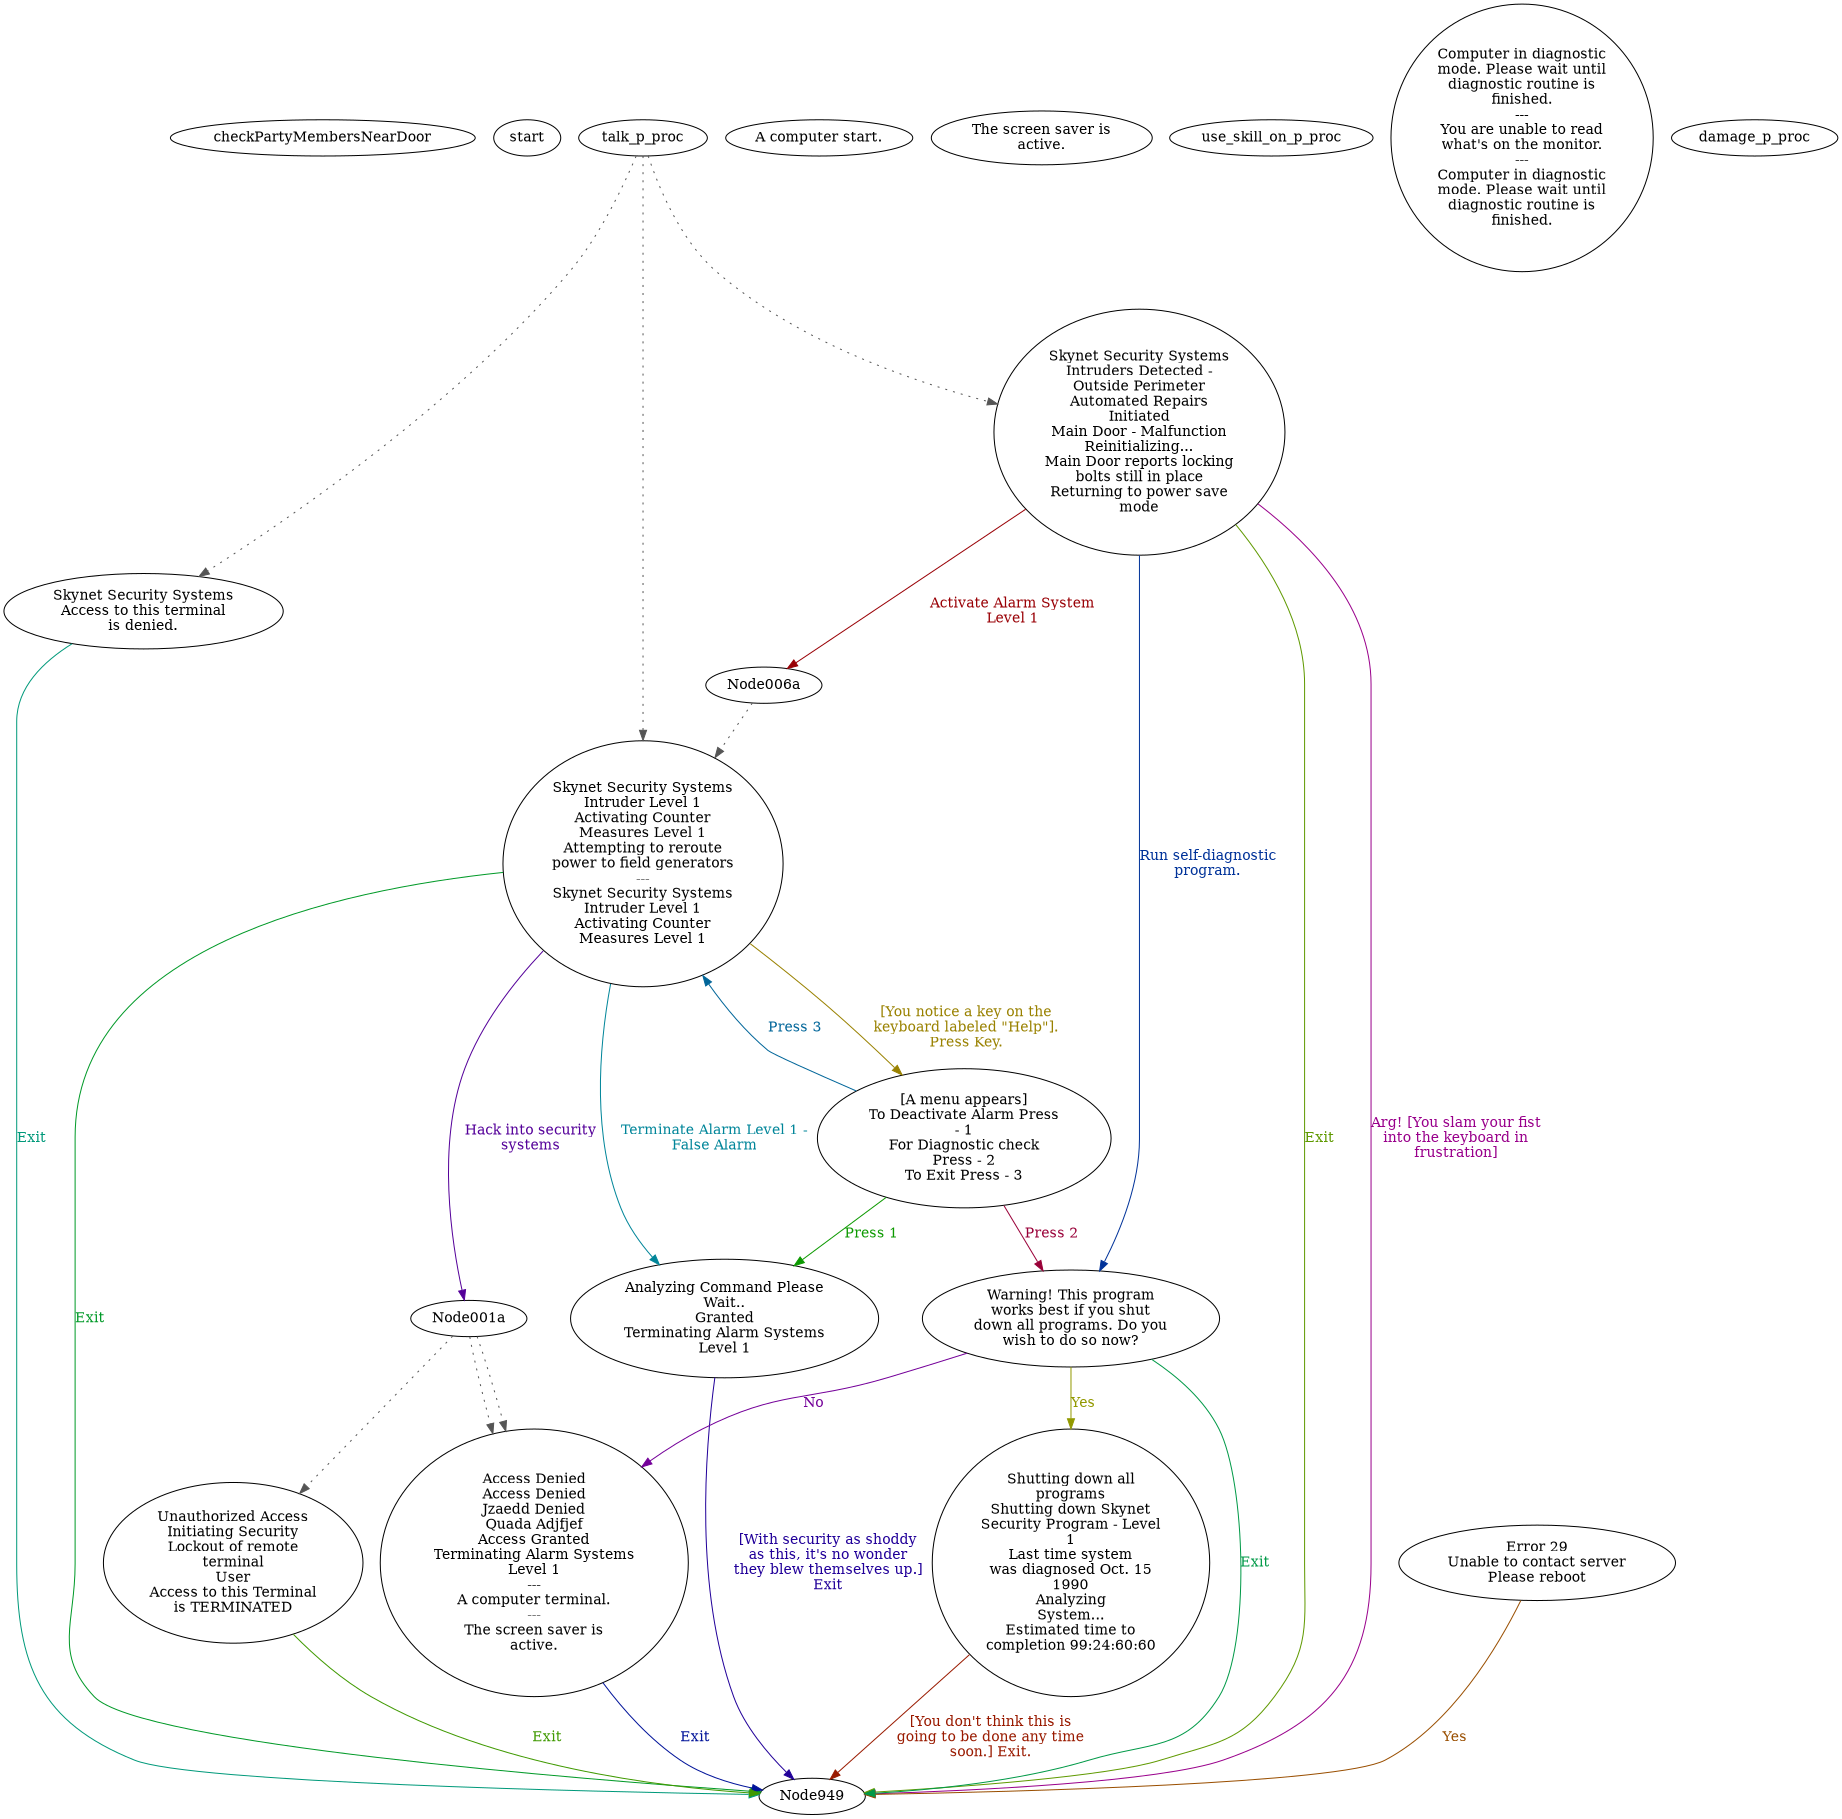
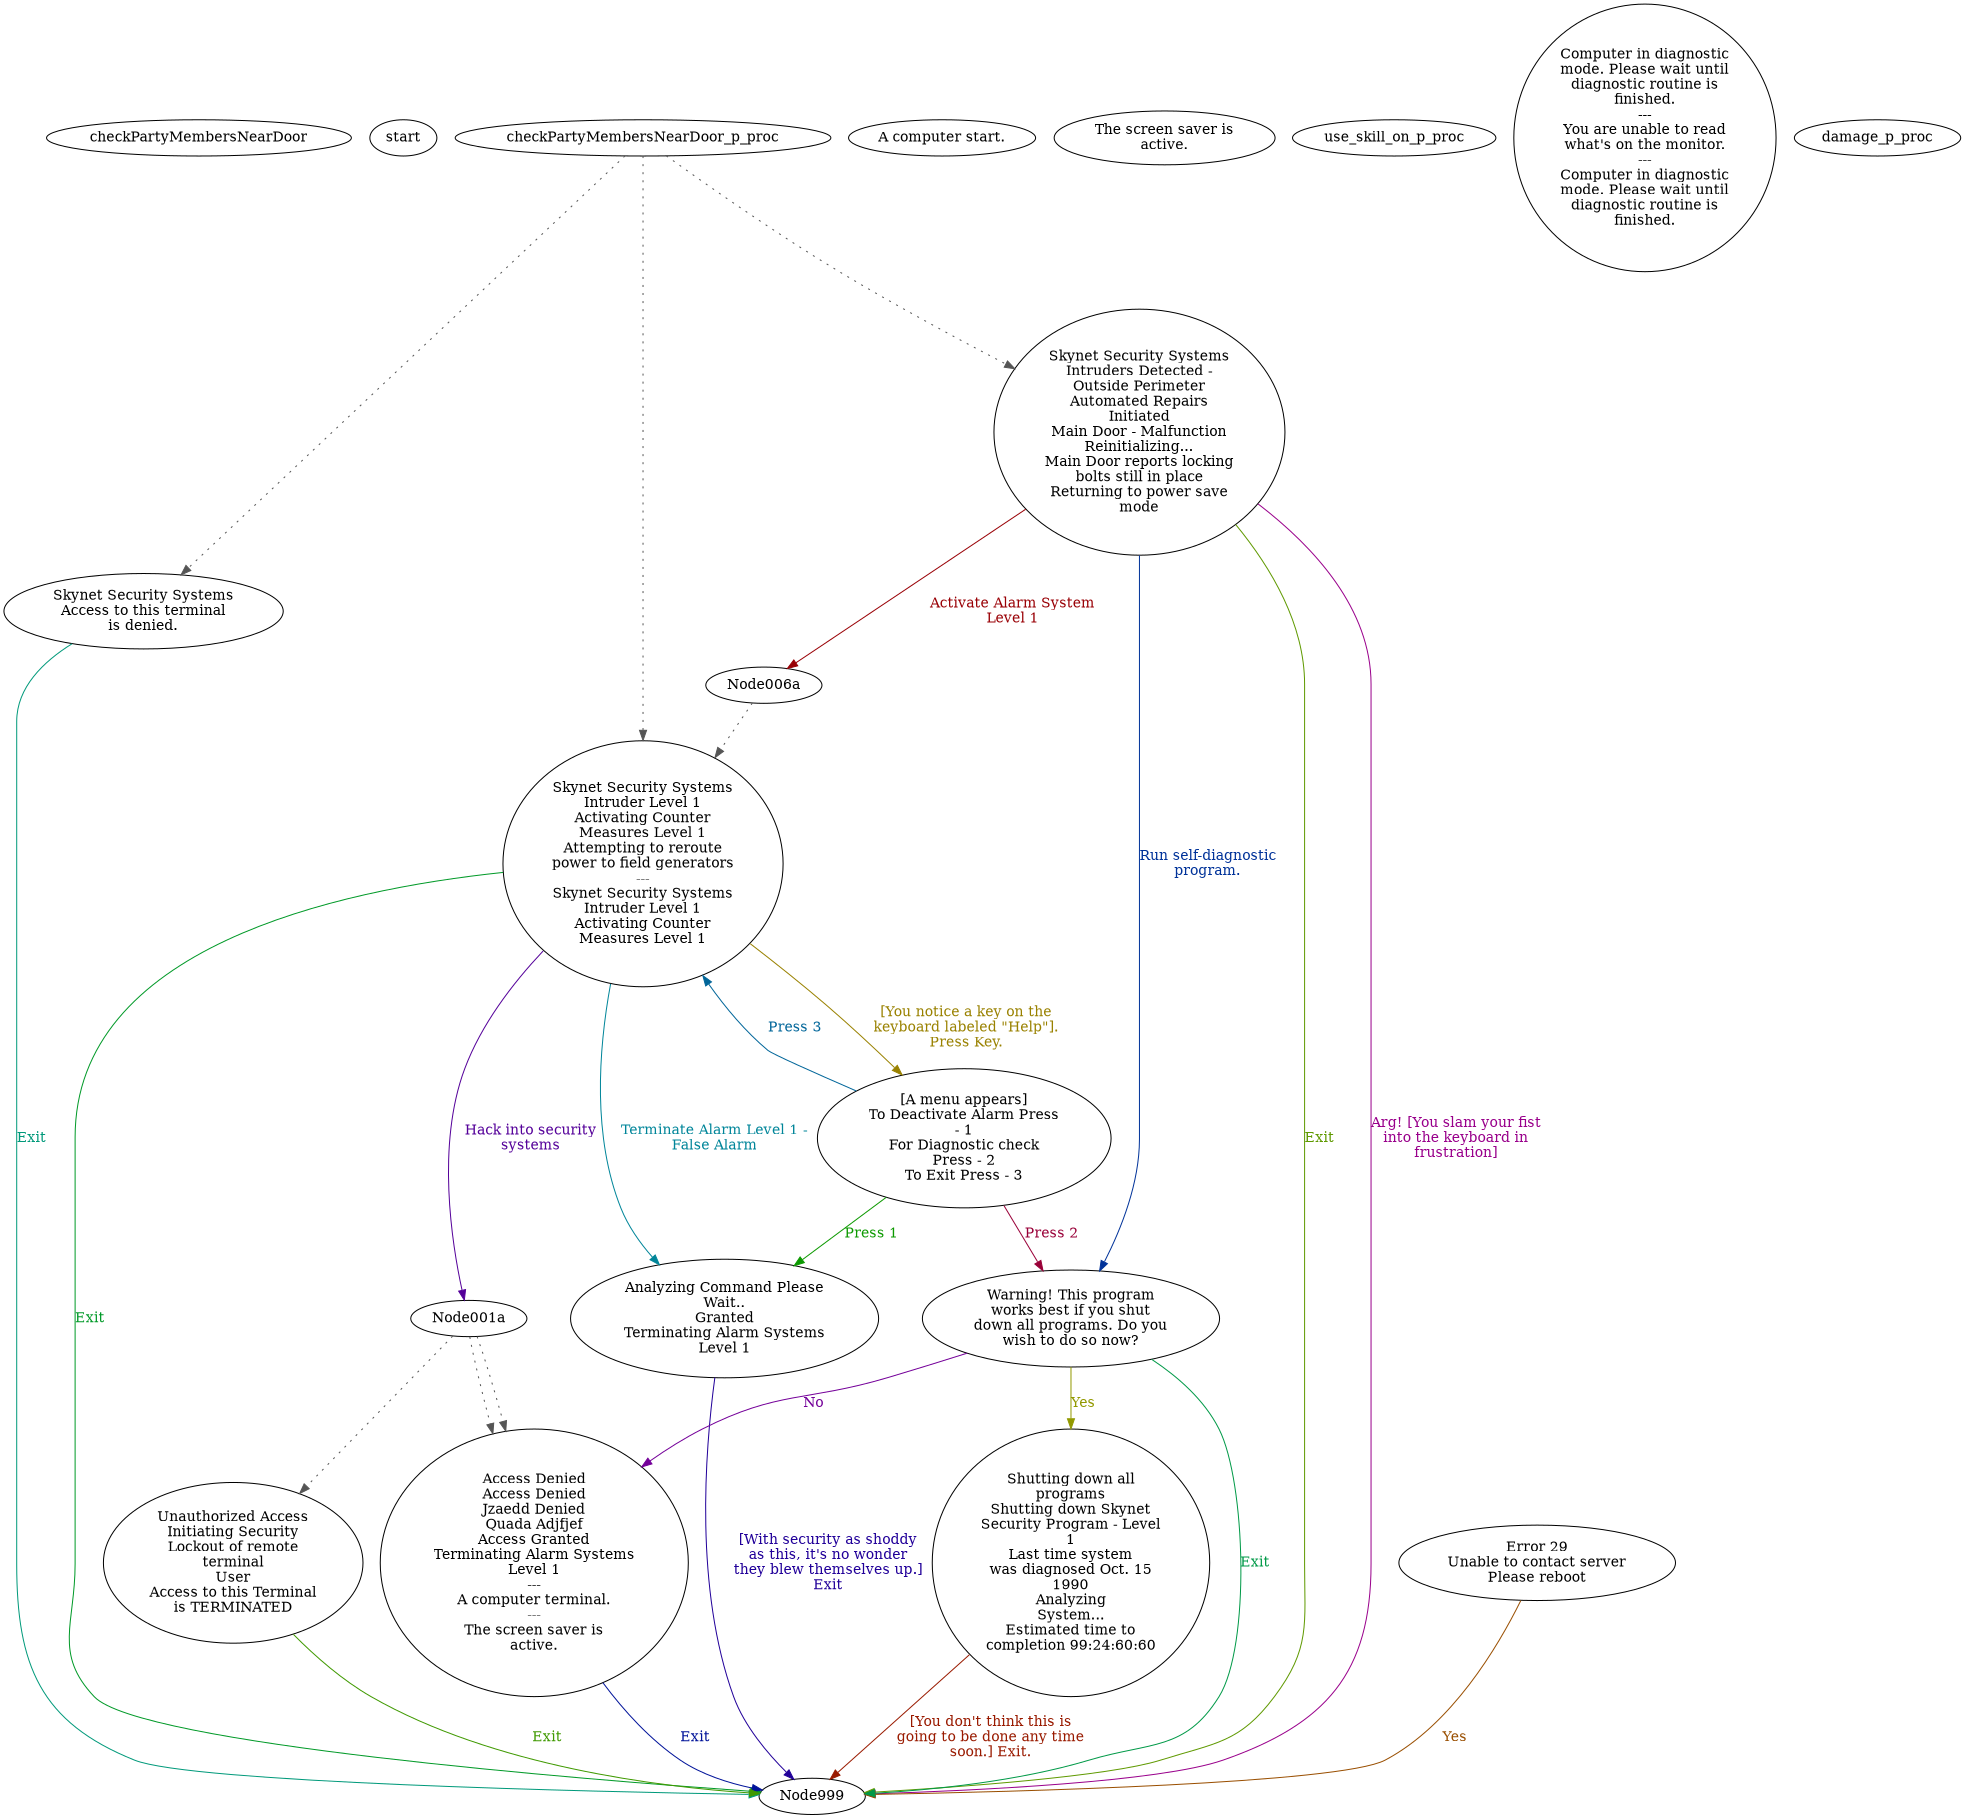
node "talk_p_proc": label "talk_p_proc" -> "checkPartyMembersNearDoor_p_proc"
node "Node949": label "Node949" -> "Node999"
